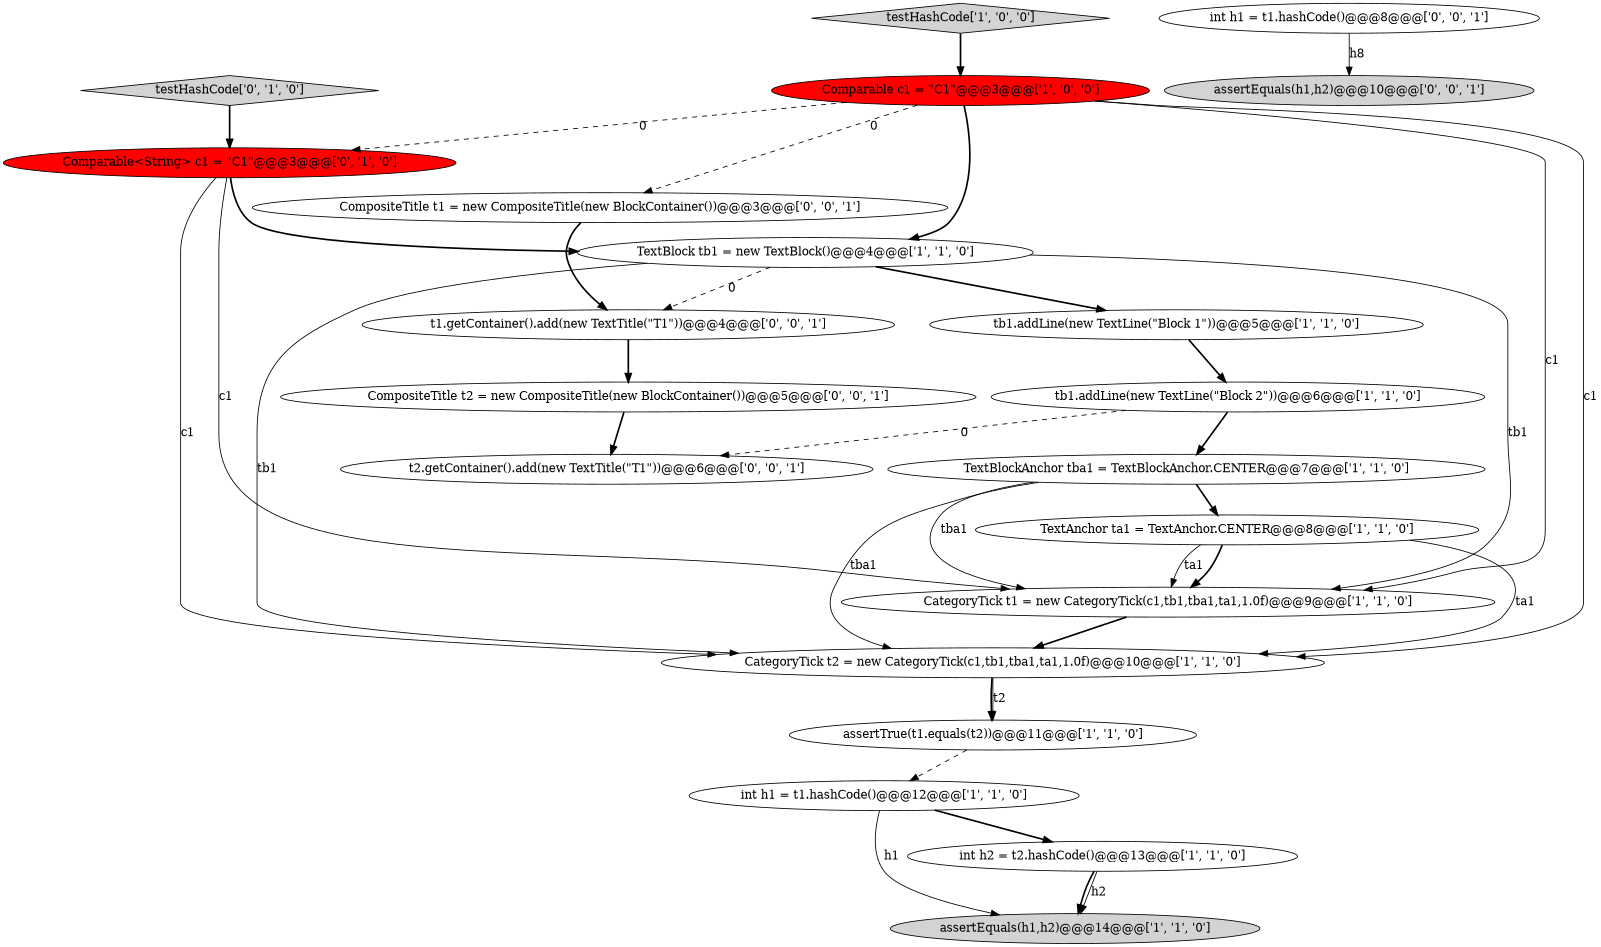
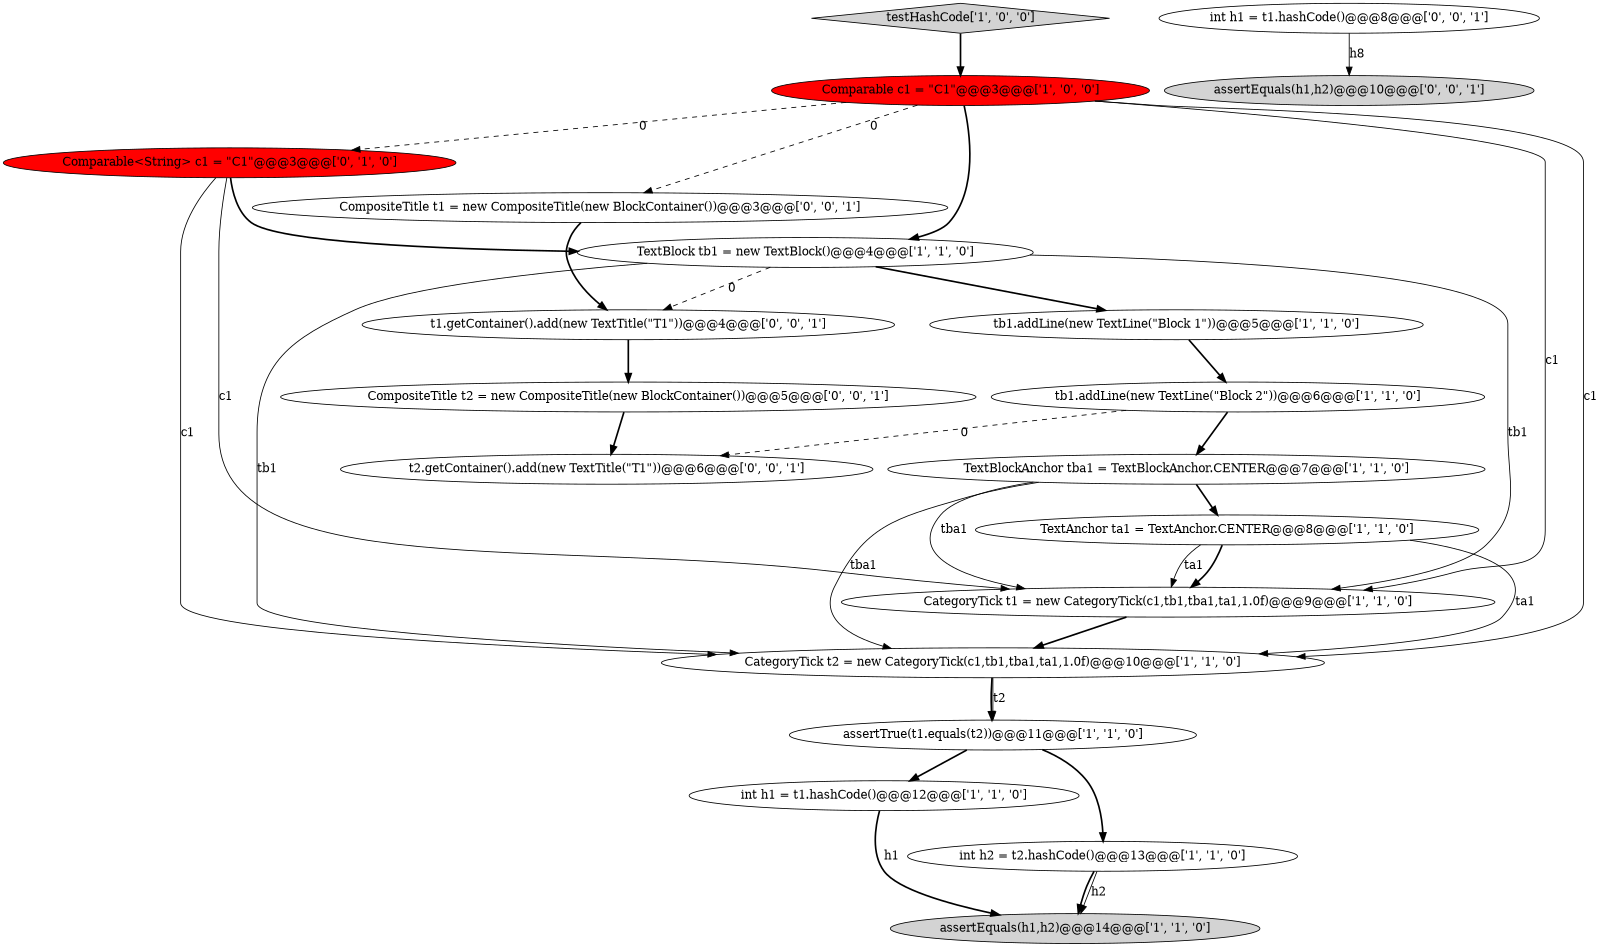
node "testHashCode['0', '1', '0']": removed
edge "assertTrue(t1.equals(t2))@@@11@@@['1', '1', '0']" -> "int h1 = t1.hashCode()@@@12@@@['1', '1', '0']": style dashed -> bold
edge "int h1 = t1.hashCode()@@@12@@@['1', '1', '0']" -> "int h2 = t2.hashCode()@@@13@@@['1', '1', '0']": now "assertTrue(t1.equals(t2))@@@11@@@['1', '1', '0']" -> "int h2 = t2.hashCode()@@@13@@@['1', '1', '0']"
edge "int h1 = t1.hashCode()@@@12@@@['1', '1', '0']" -> "assertEquals(h1,h2)@@@14@@@['1', '1', '0']": style solid -> bold
